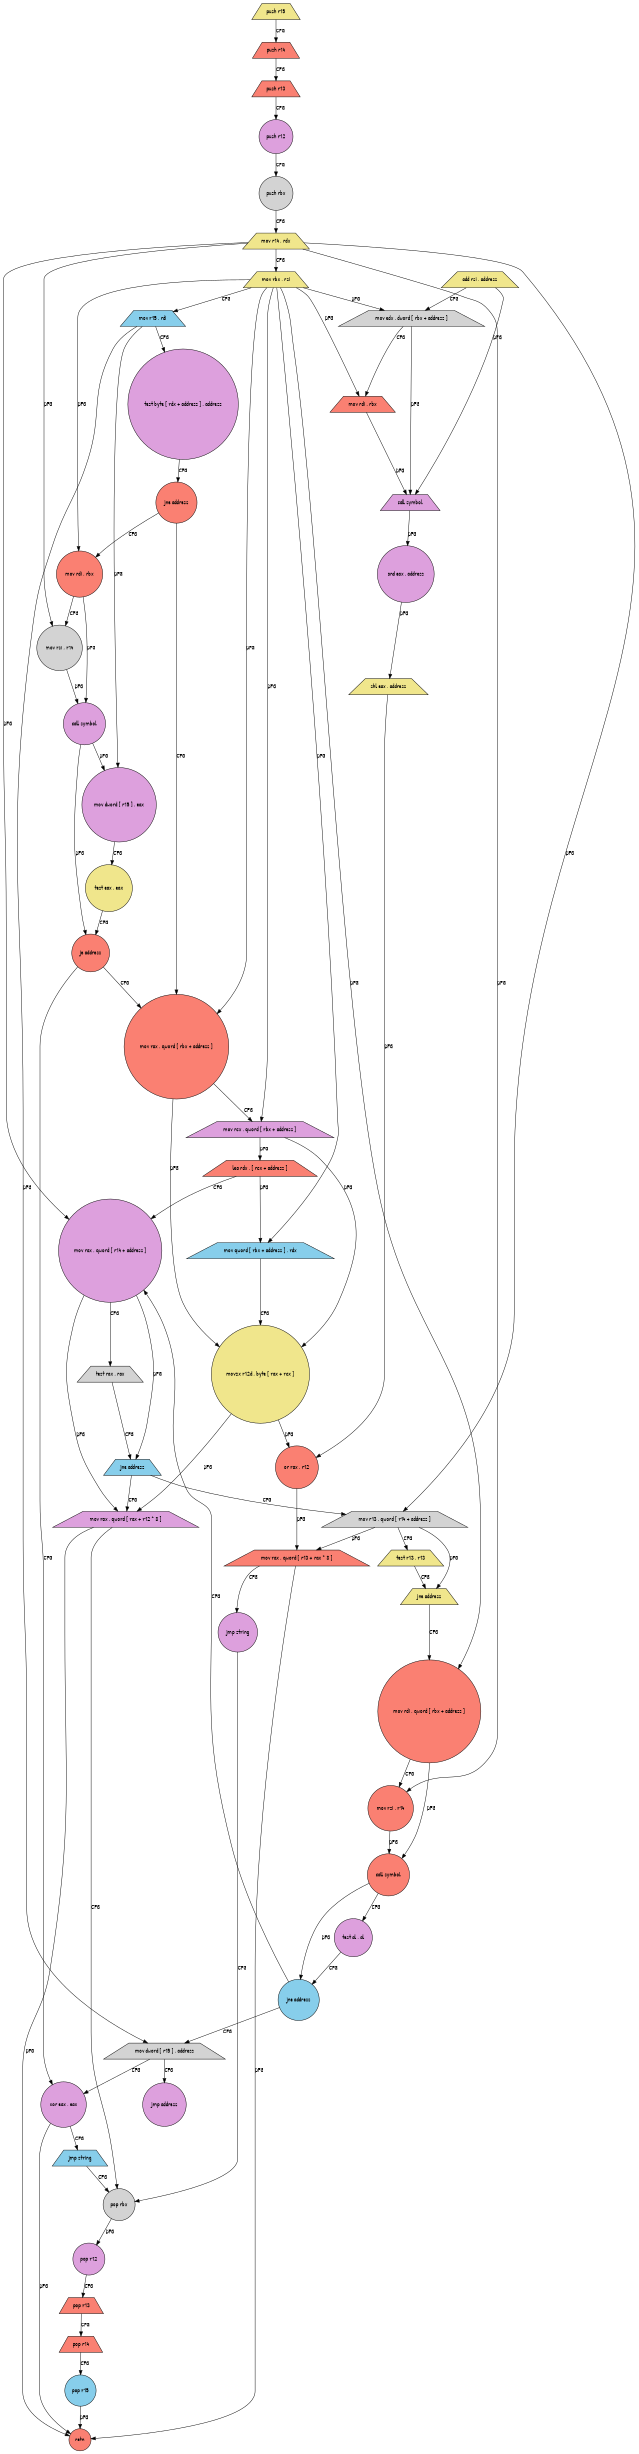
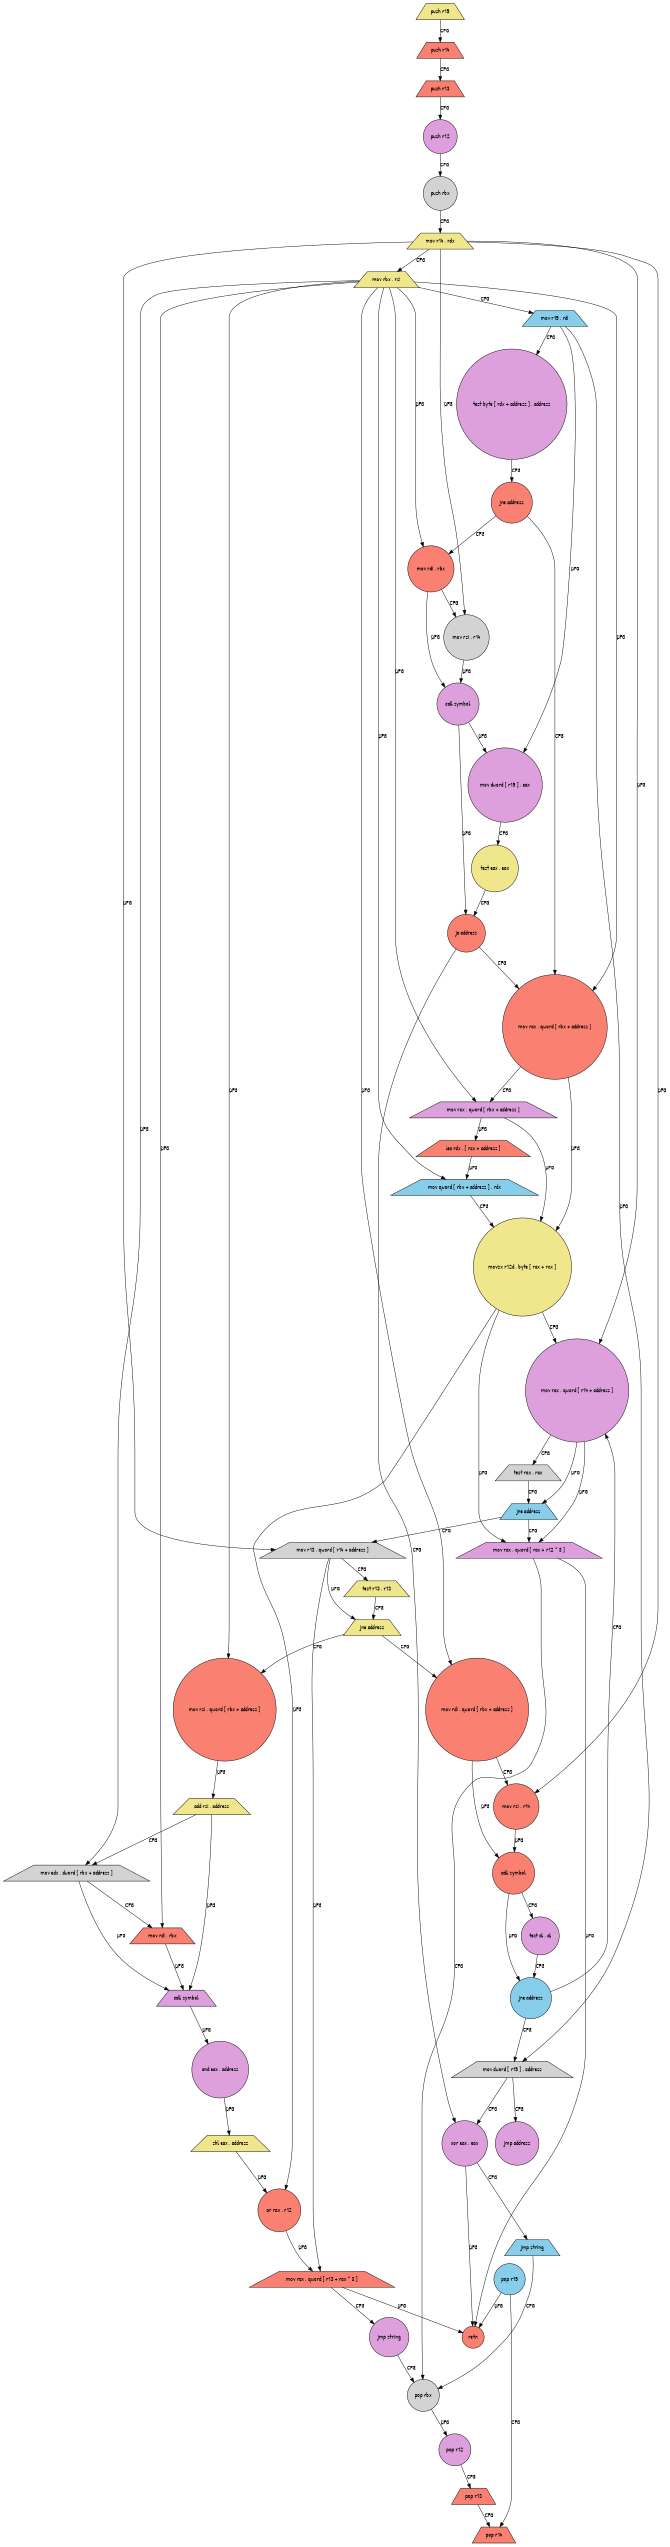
edge "lea rdx , [ rcx + address ]" -> "mov rax , qword [ r14 + address ]": now "movzx r12d , byte [ rax + rcx ]" -> "mov rax , qword [ r14 + address ]"
node "mov rsi , qword [ rbx + address ]": added
edge "pop r14" -> "pop r15": reversed
